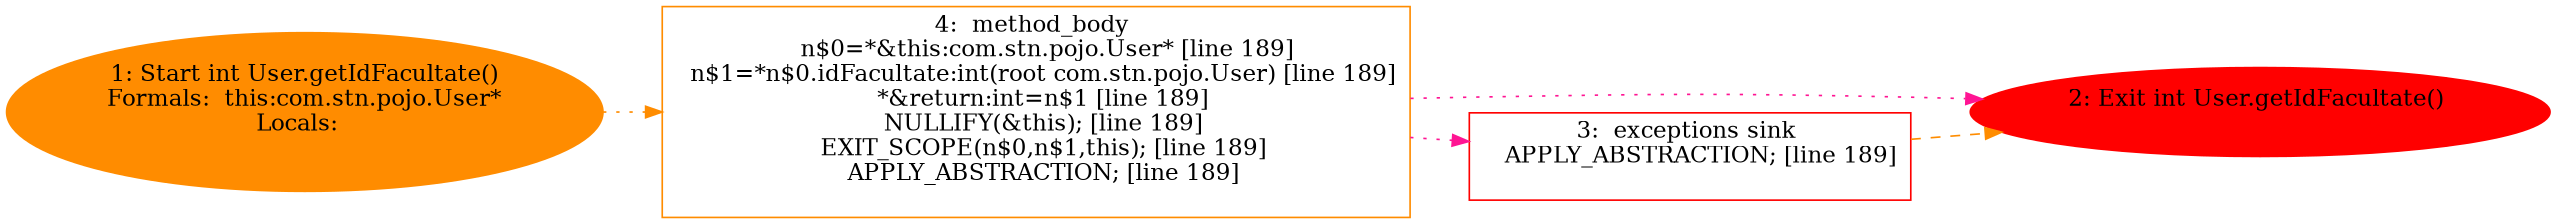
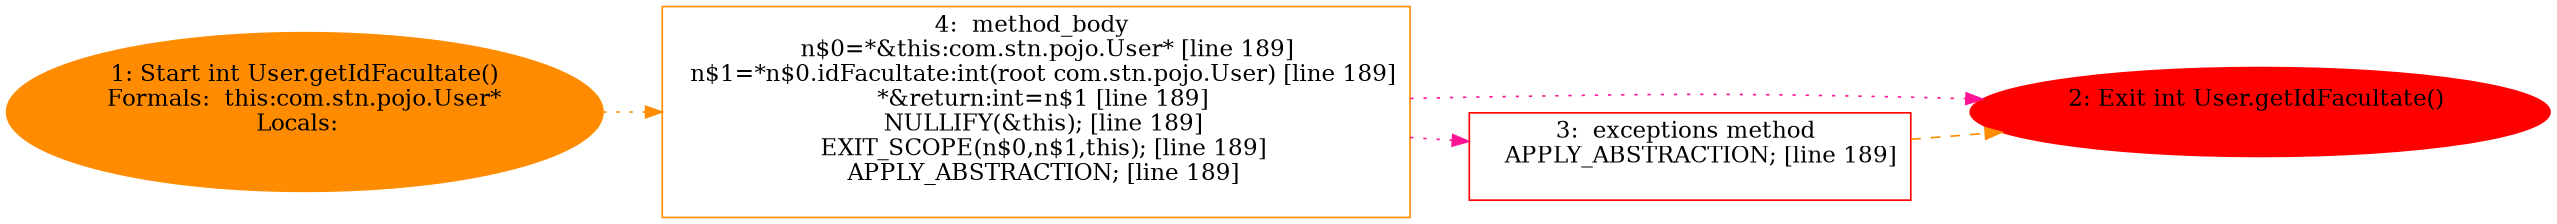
node "3:  exceptions sink APPLY_ABSTRACTION; [line 189]": label "3:  exceptions sink APPLY_ABSTRACTION; [line 189]" -> "3:  exceptions method APPLY_ABSTRACTION; [line 189]"
